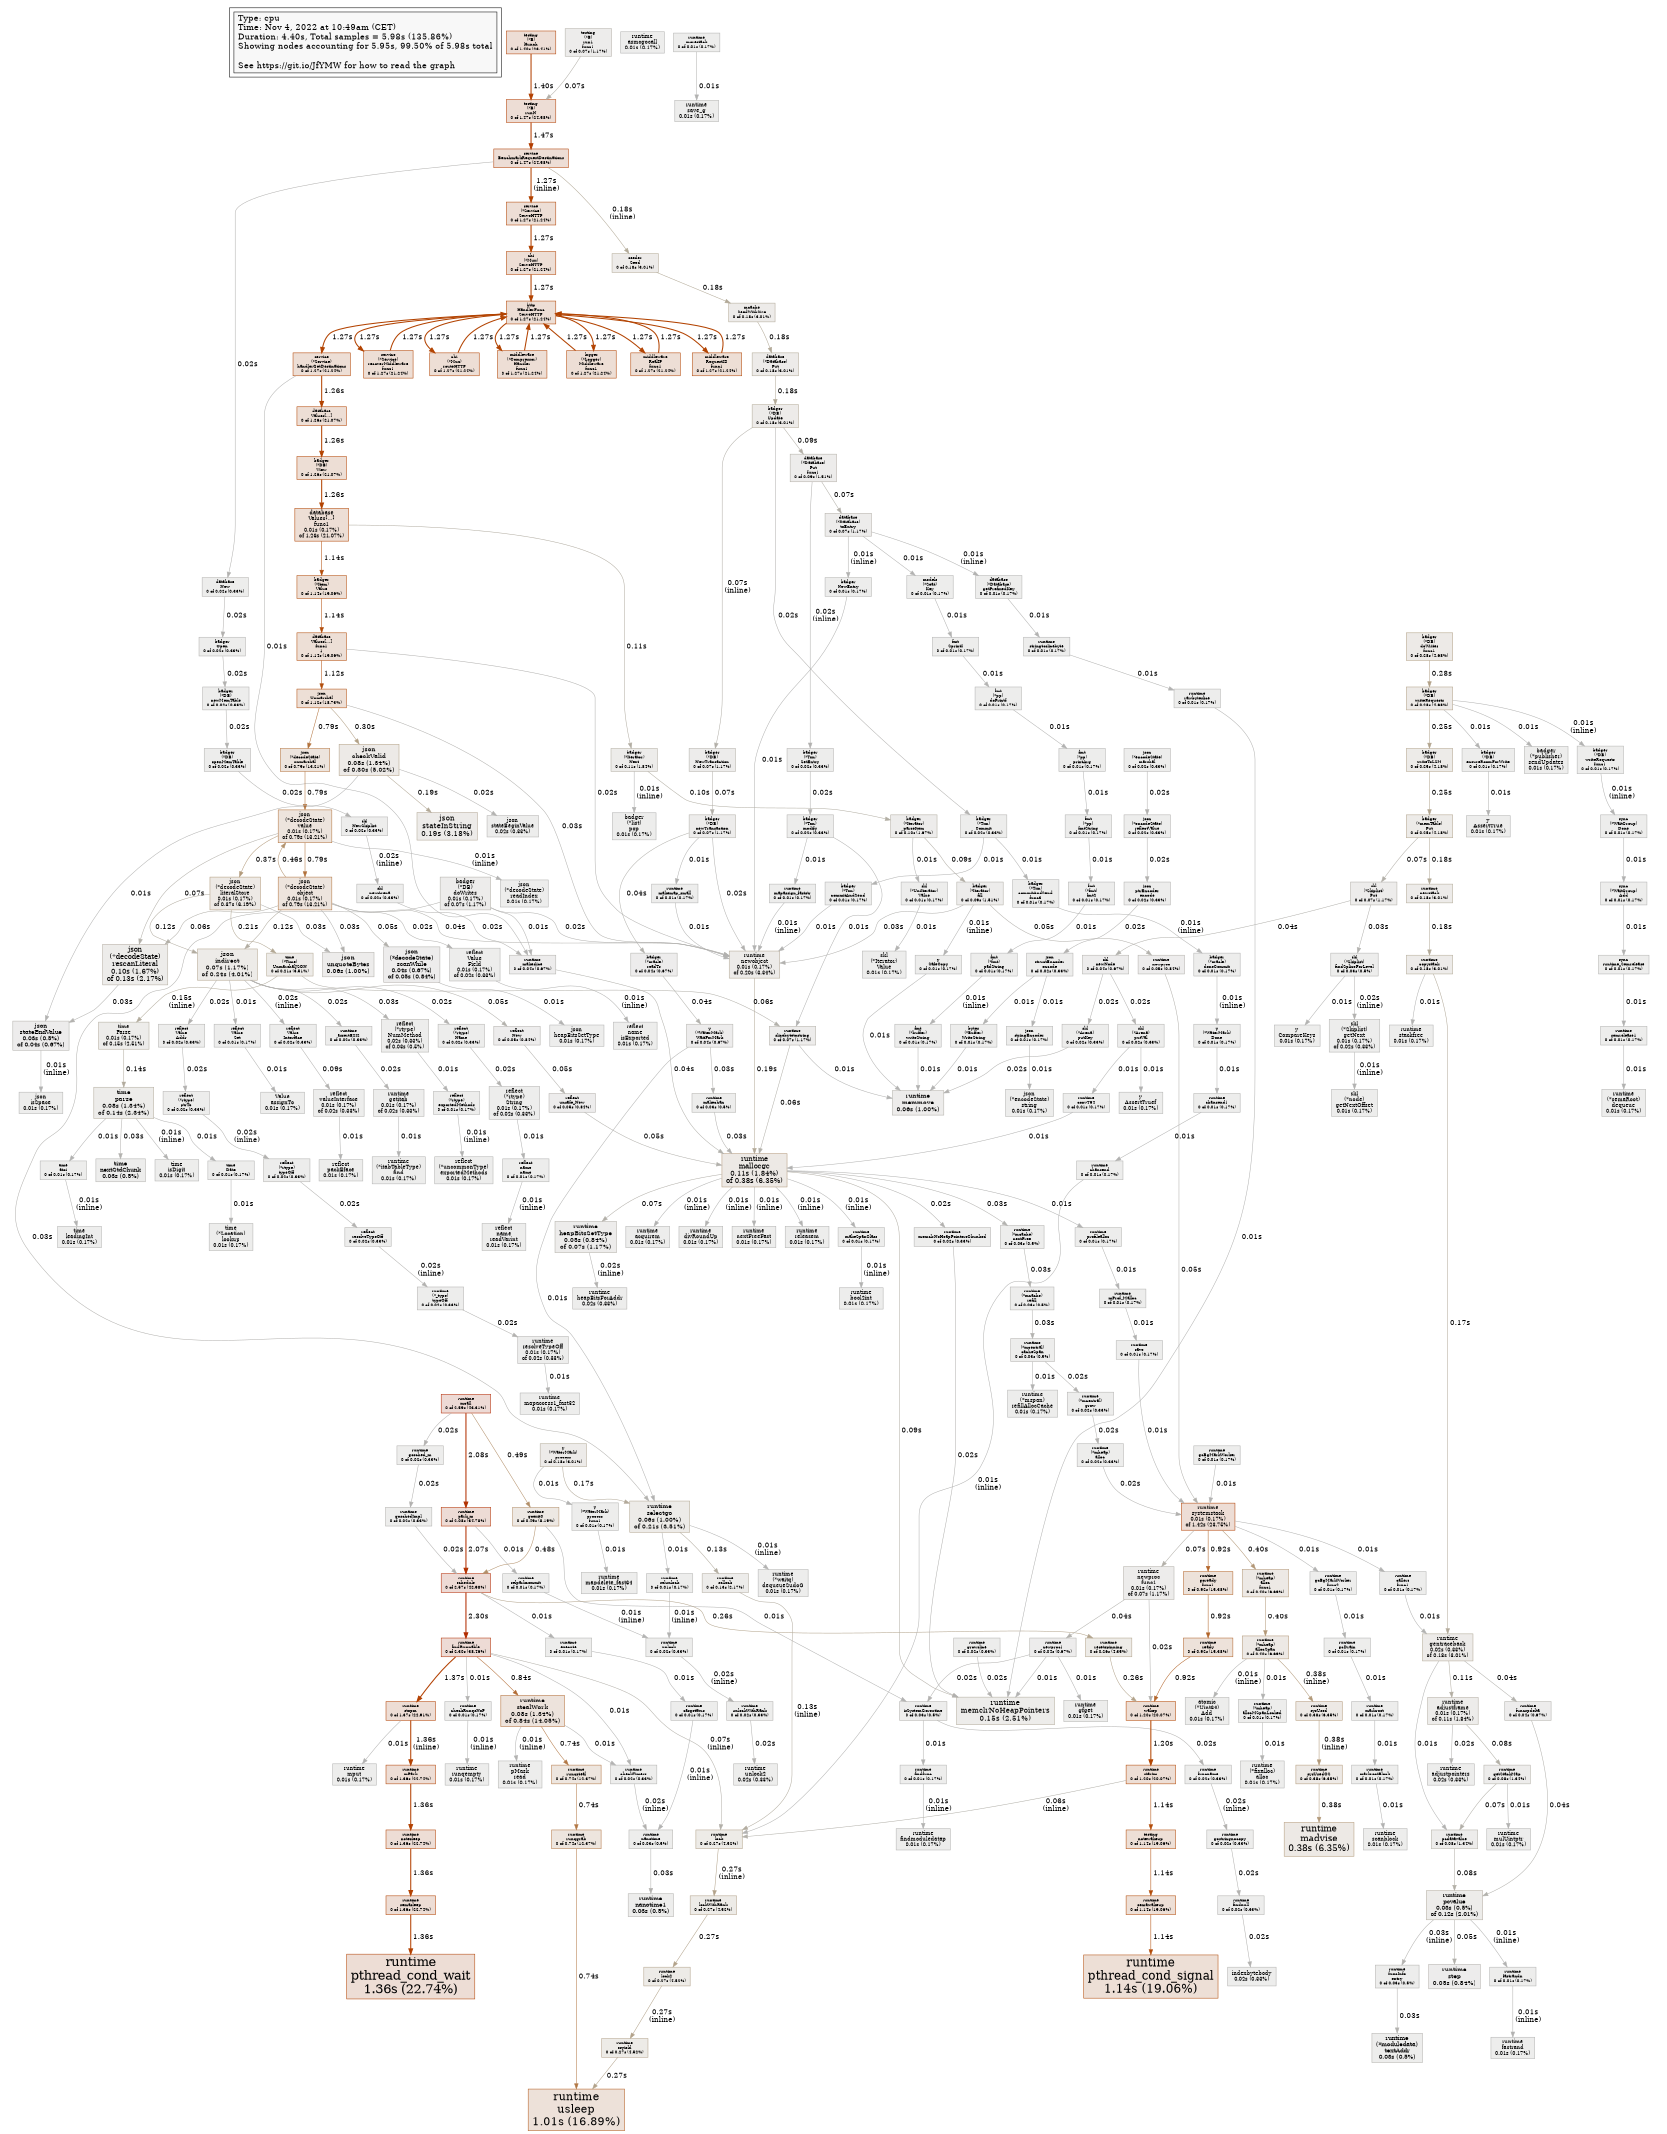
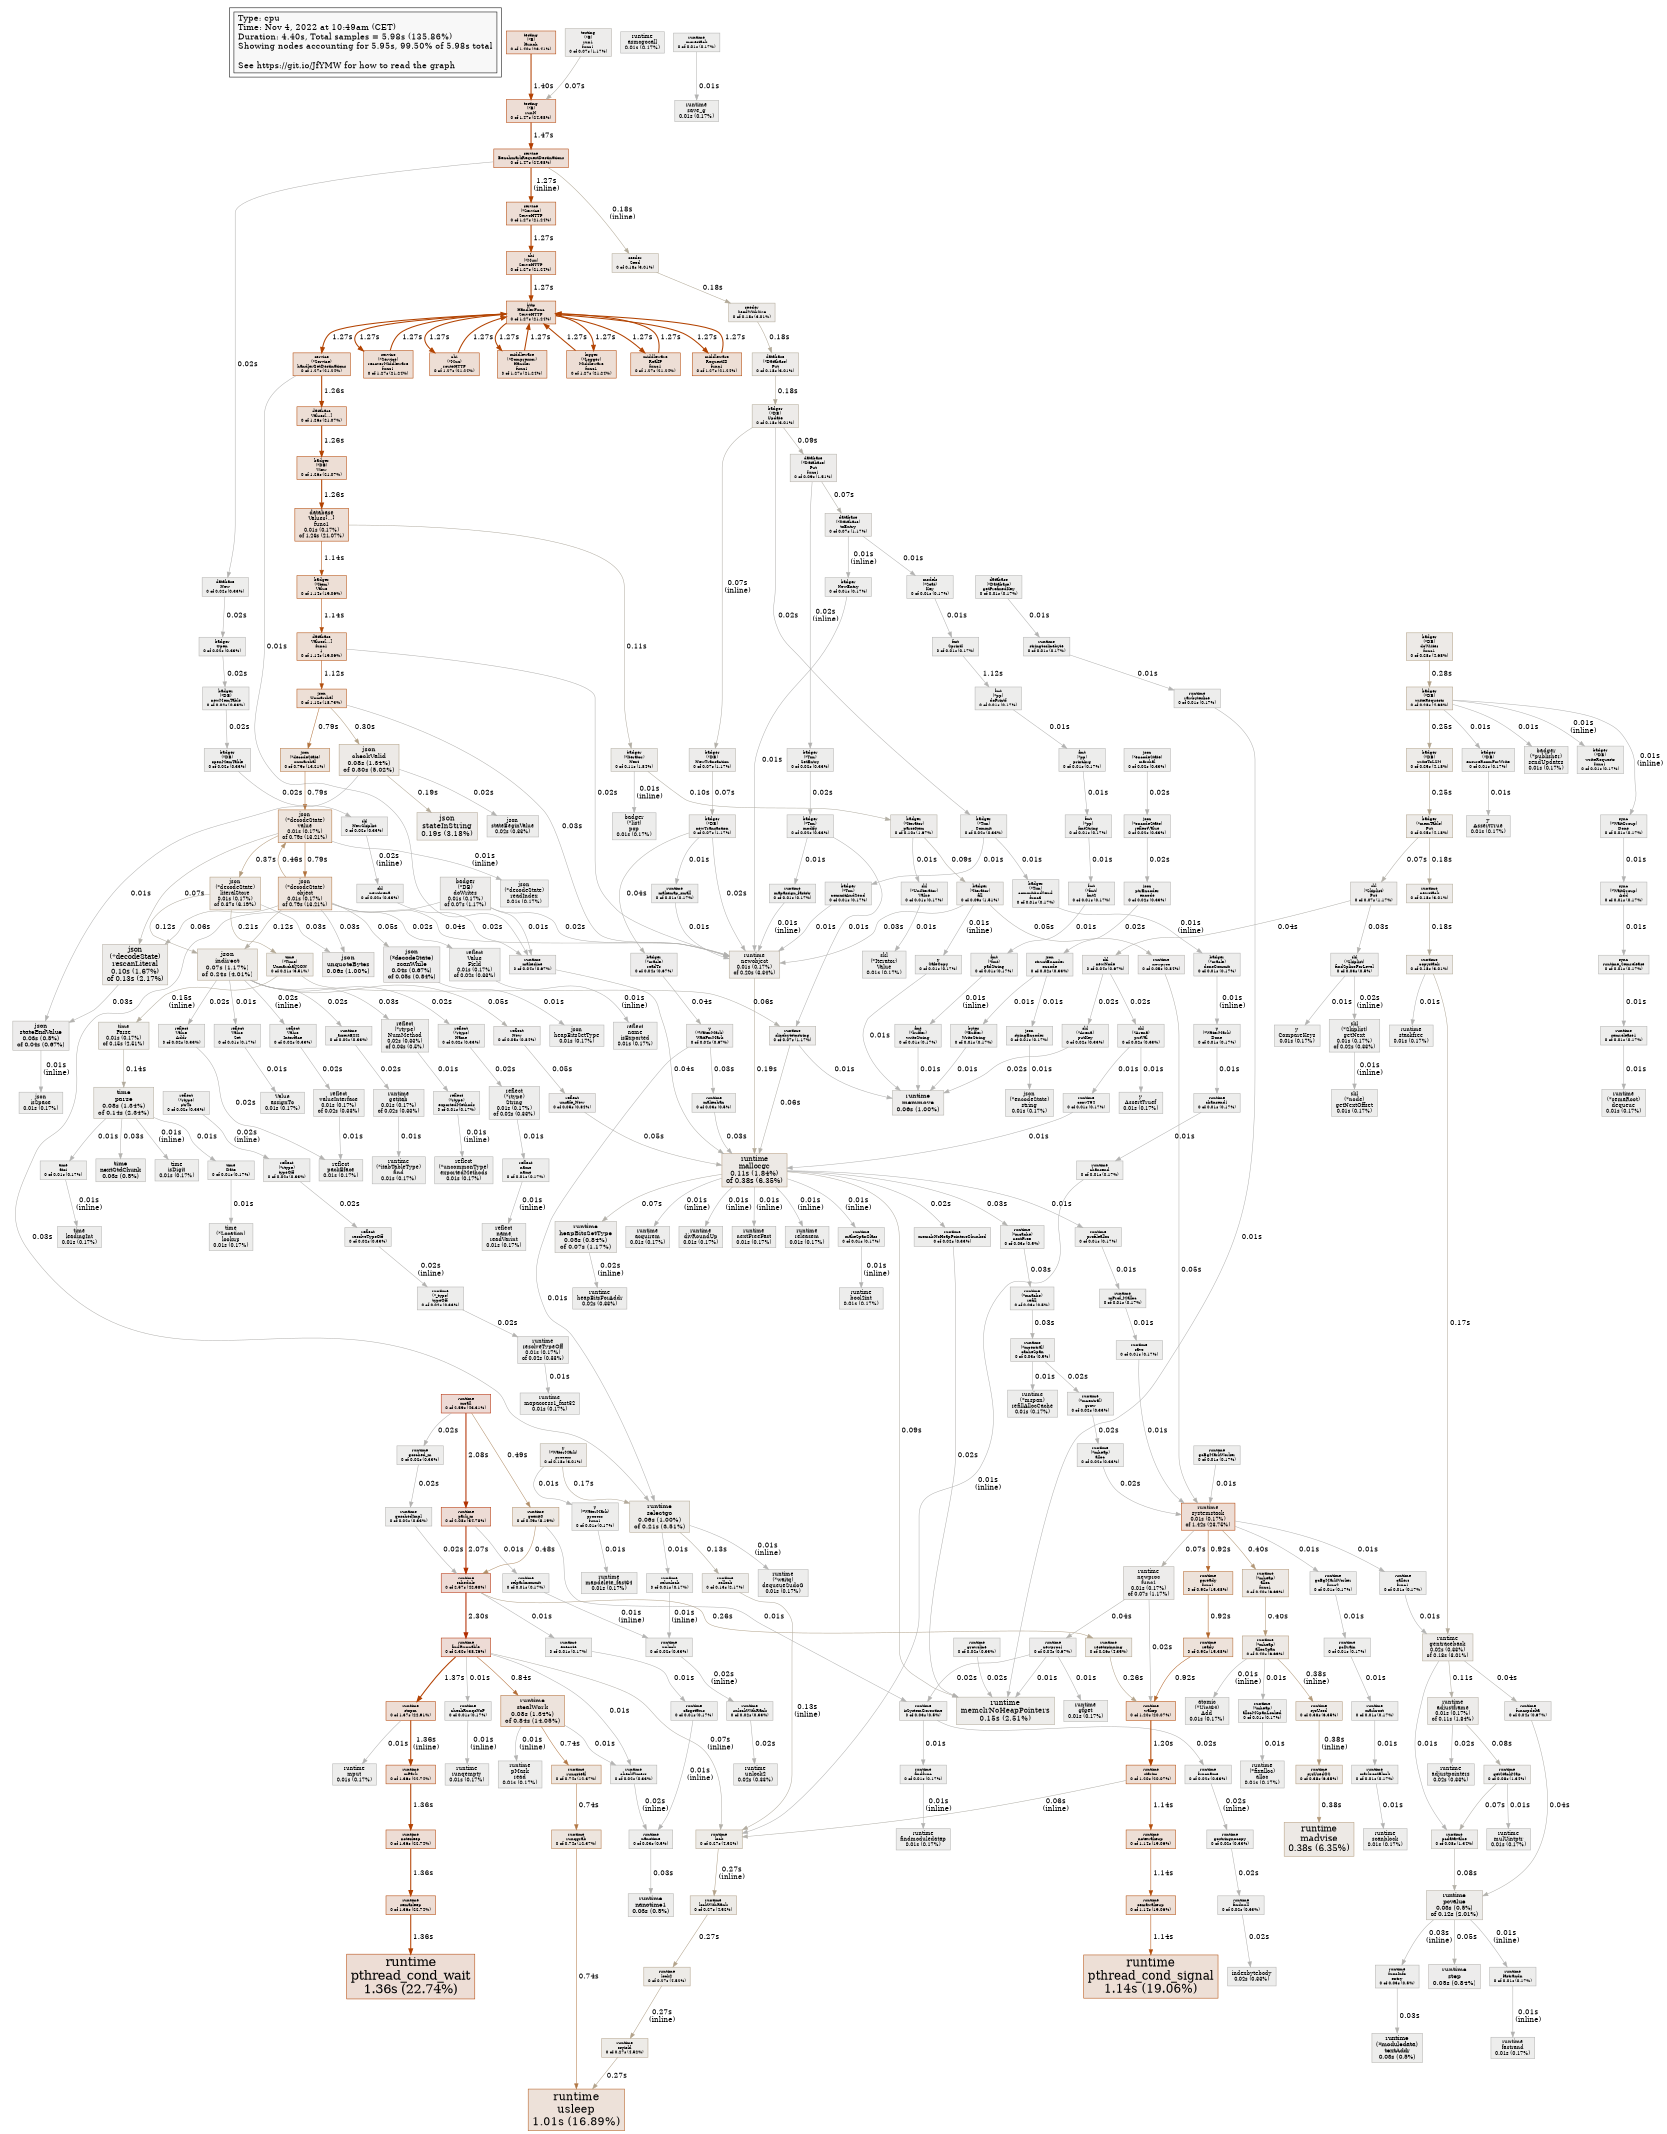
node "mcache SeedWithSize 0 of 0.18s (3.01%)": label "mcache SeedWithSize 0 of 0.18s (3.01%)" -> "seeder SeedWithSize 0 of 0.18s (3.01%)"
edge "database (*Database) toEntry 0 of 0.07s (1.17%)" -> "database (*Database) getPrefixedKey 0 of 0.01s (0.17%)": removed, label "0.01s (inline)"
edge "fmt Sprintf 0 of 0.01s (0.17%)" -> "fmt (*pp) doPrintf 0 of 0.01s (0.17%)": label " 0.01s" -> " 1.12s"
edge "badger (*DB) writeRequests func1 0 of 0.01s (0.17%)" -> "sync (*WaitGroup) Done 0 of 0.01s (0.17%)": now "badger (*DB) writeRequests 0 of 0.28s (4.68%)" -> "sync (*WaitGroup) Done 0 of 0.01s (0.17%)"
edge "reflect Value Addr 0 of 0.02s (0.33%)" -> "reflect (*rtype) ptrTo 0 of 0.02s (0.33%)": now "reflect Value Addr 0 of 0.02s (0.33%)" -> "reflect packEface 0.01s (0.17%)"
edge "reflect Value Interface 0 of 0.02s (0.33%)" -> "reflect valueInterface 0.01s (0.17%) of 0.02s (0.33%)": label " 0.09s" -> " 0.02s"
node "testing notewakeup 0 of 1.14s (19.06%)": label "testing notewakeup 0 of 1.14s (19.06%)" -> "runtime notewakeup 0 of 1.14s (19.06%)"
